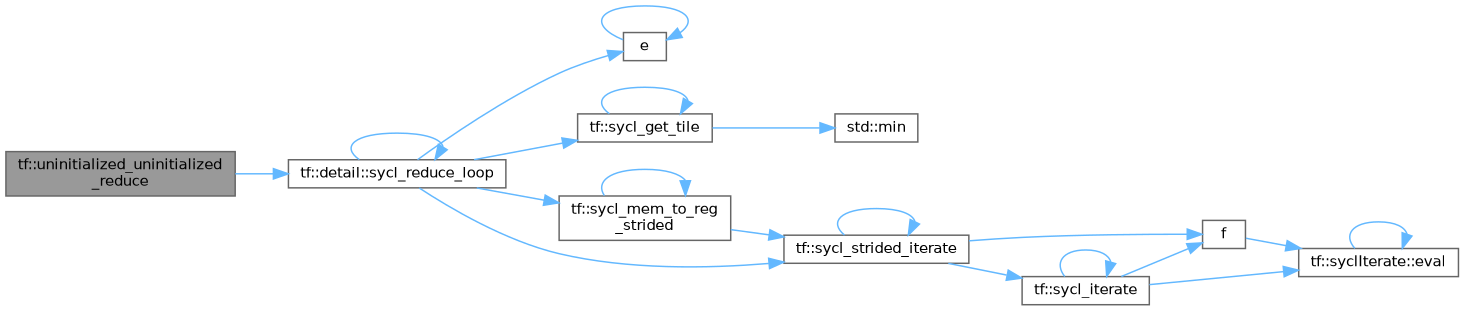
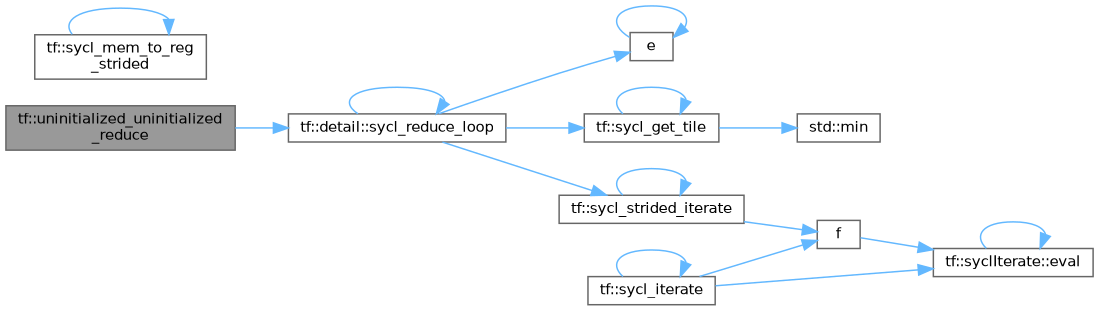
edge "tf::detail::sycl_reduce_loop" -> "tf::sycl_mem_to_reg _strided": removed
edge "tf::sycl_mem_to_reg _strided" -> "tf::sycl_strided_iterate": removed
edge "tf::sycl_strided_iterate" -> "tf::sycl_iterate": removed
